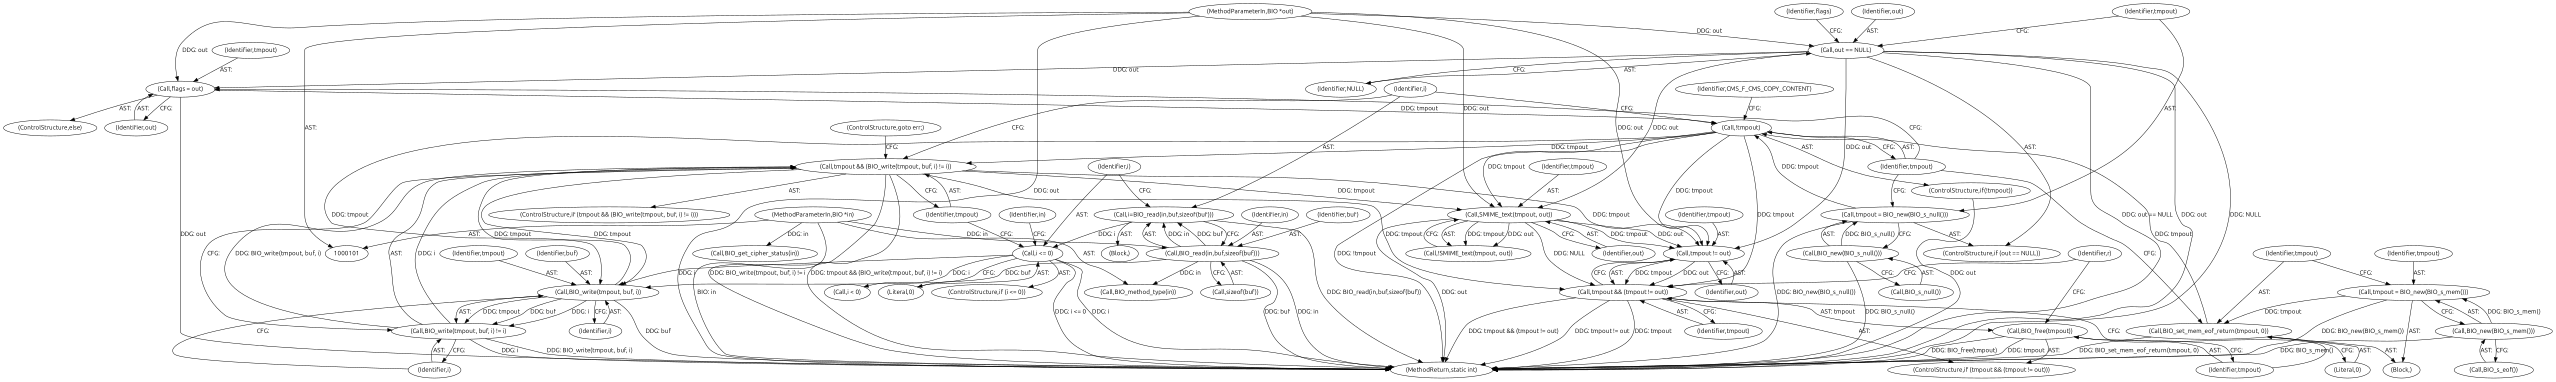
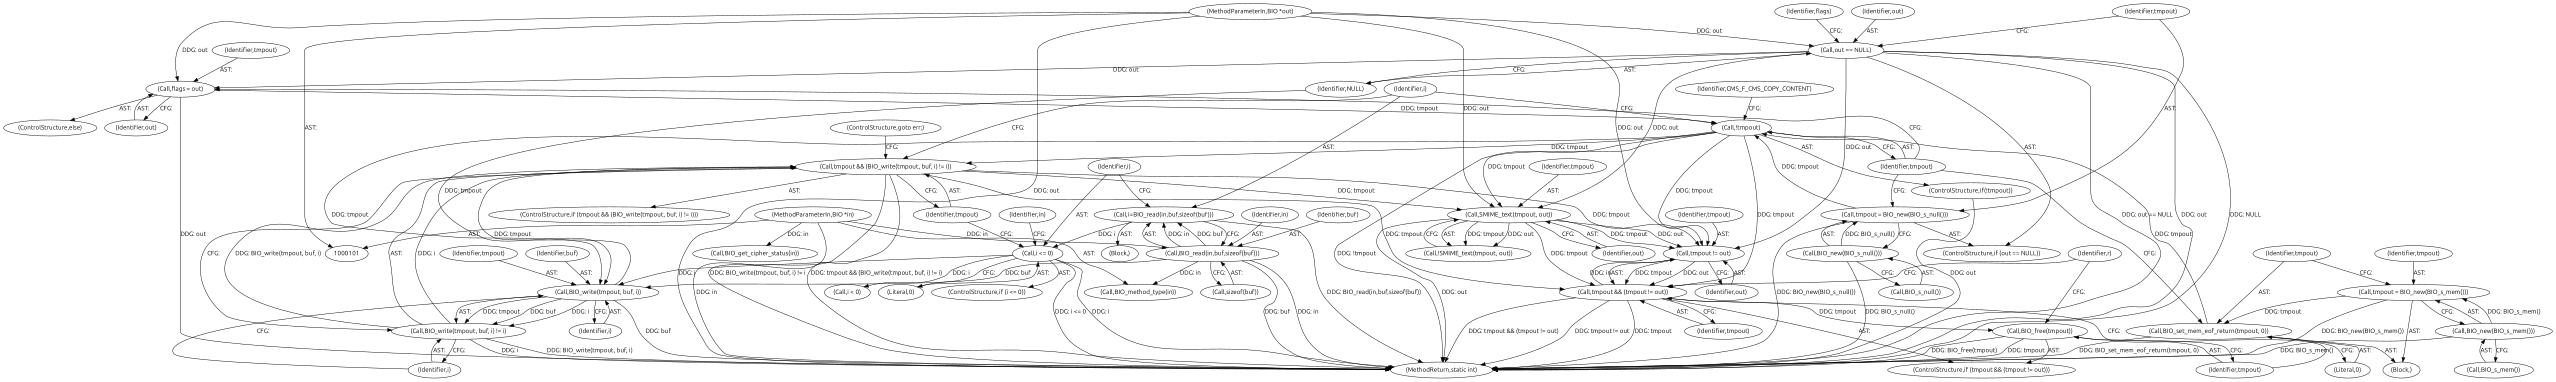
edge "(Call,tmpout && (BIO_write(tmpout, buf, i) != i))" -> "(Call,BIO_write(tmpout, buf, i))": now "(Identifier,NULL)" -> "(Call,BIO_write(tmpout, buf, i))"
edge "(Call,SMIME_text(tmpout, out))" -> "(Call,tmpout && (tmpout != out))": label "DDG: NULL" -> "DDG: tmpout"
edge "(Call,tmpout && (tmpout != out))" -> "(Call,tmpout != out)": label "CFG: " -> "DDG: in"
edge "(MethodParameterIn,BIO *in)" -> "(MethodReturn,static int)": label "BIO: in" -> "DDG: in"
edge "(Call,tmpout && (tmpout != out))" -> "(Call,BIO_free(tmpout))": label "AST: tmpout" -> "DDG: tmpout"
node "(Call,BIO_s_eof())": label "(Call,BIO_s_eof())" -> "(Call,BIO_s_mem())"
